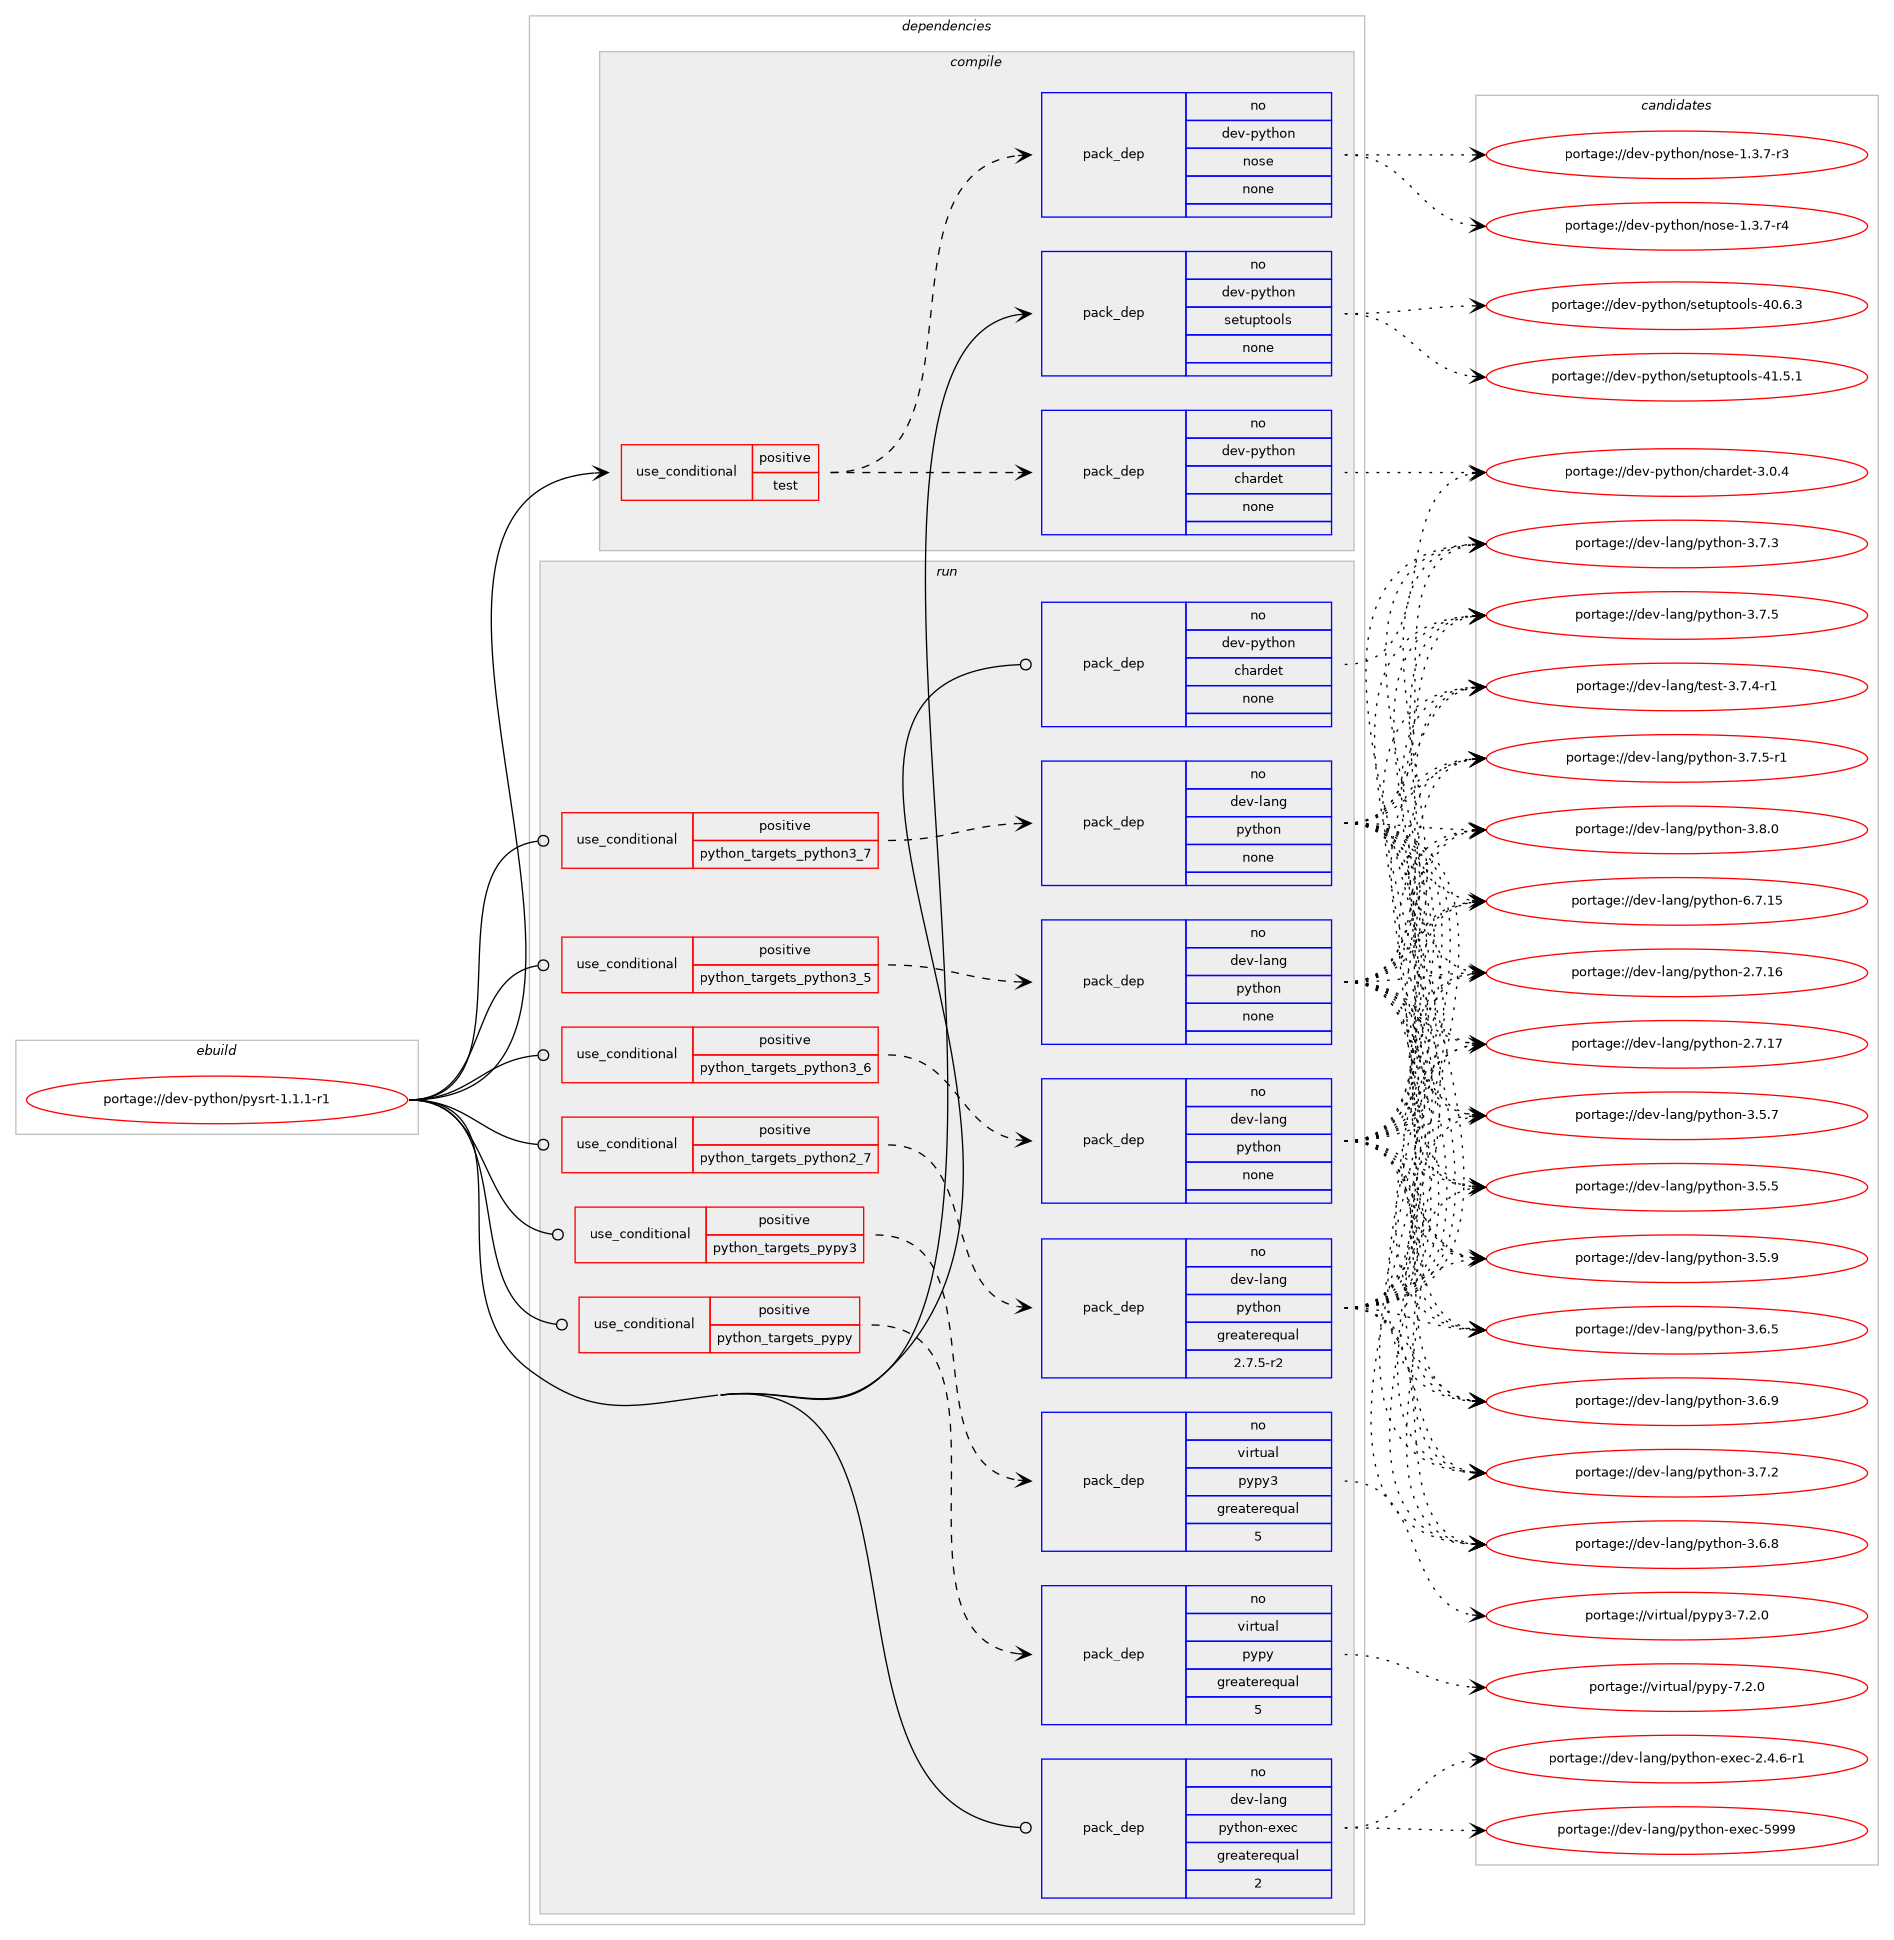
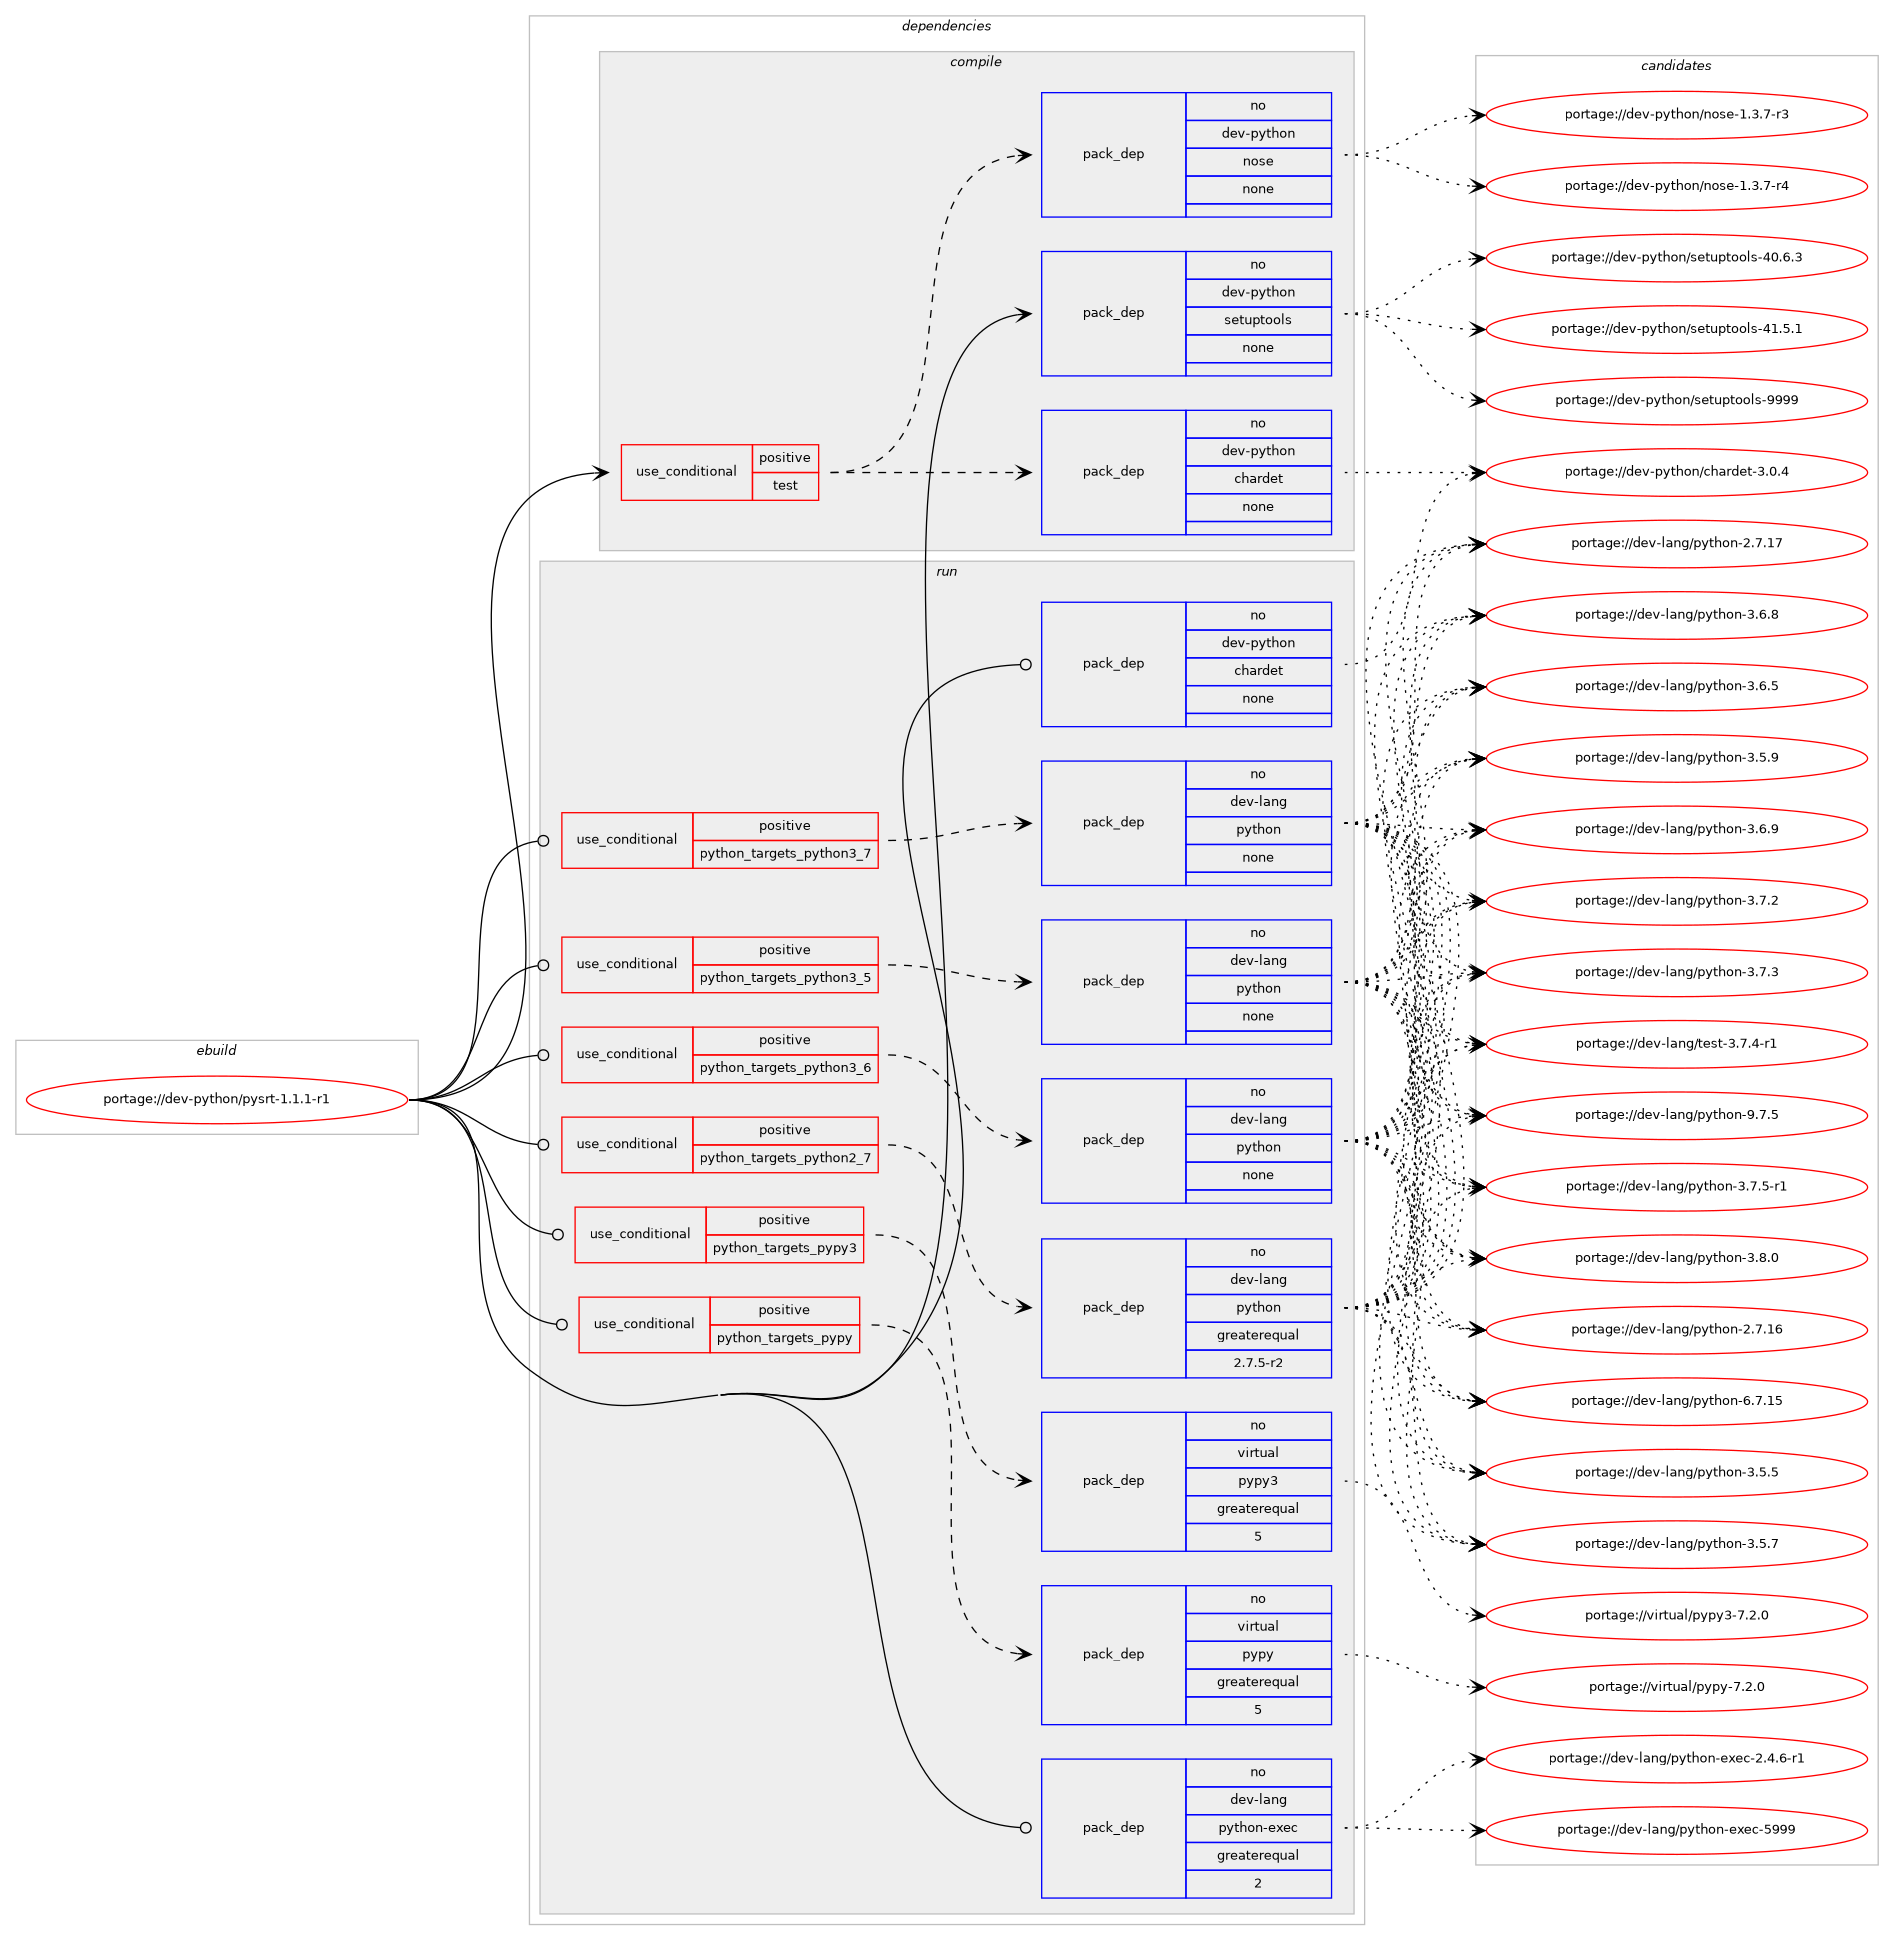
node "portage://dev-python/setuptools-9999": added
node "portage://dev-lang/python-3.7.5": label "portage://dev-lang/python-3.7.5" -> "portage://dev-lang/python-9.7.5"
